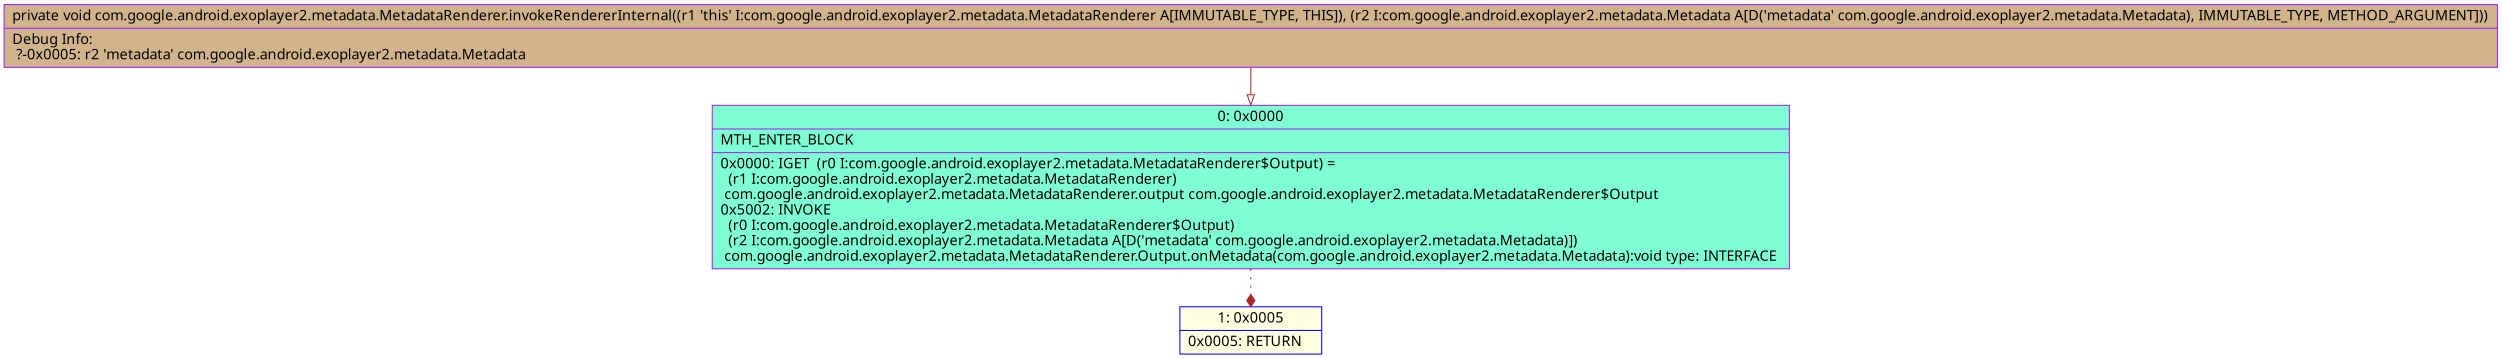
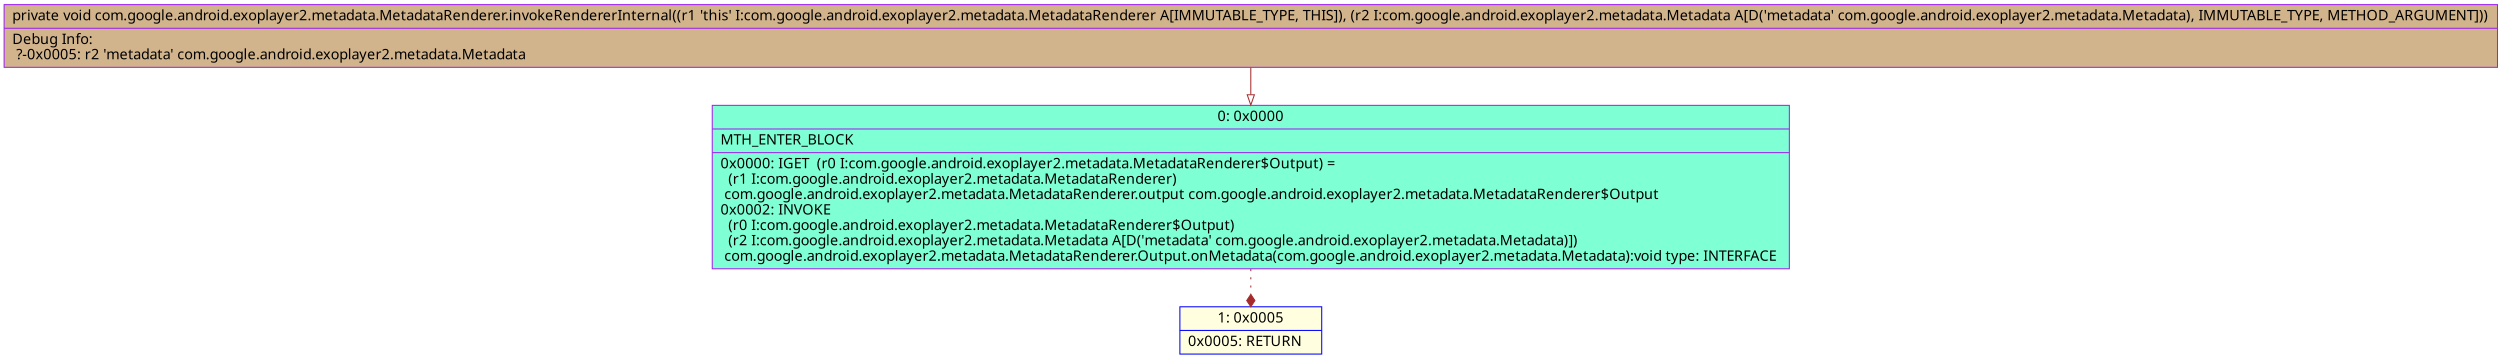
node "0: 0x0000": text "0x5002: INVOKE" -> "0x0002: INVOKE"
